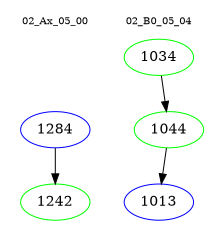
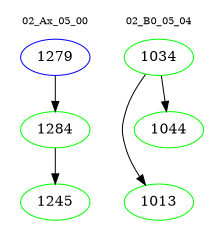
node "1279": added
node "1284": color blue -> green
edge "1044" -> "1013": now "1034" -> "1013"
node "1242": label "1242" -> "1245"
node "1013": color blue -> green
